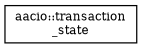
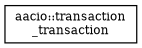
node "aacio::transaction _state": label "aacio::transaction _state" -> "aacio::transaction _transaction"
